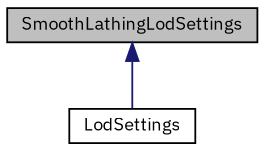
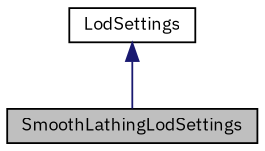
edge "LodSettings" -> "SmoothLathingLodSettings": reversed
